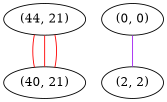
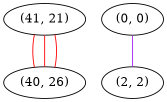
node "(44, 21)": label "(44, 21)" -> "(41, 21)"
node "(40, 21)": label "(40, 21)" -> "(40, 26)"
